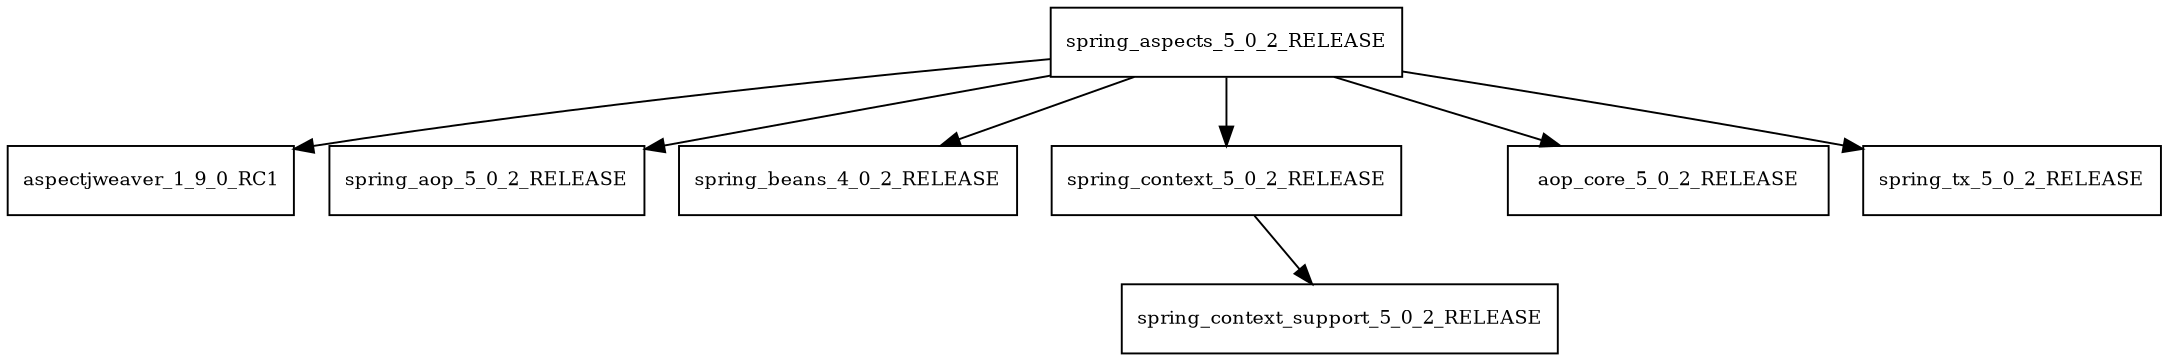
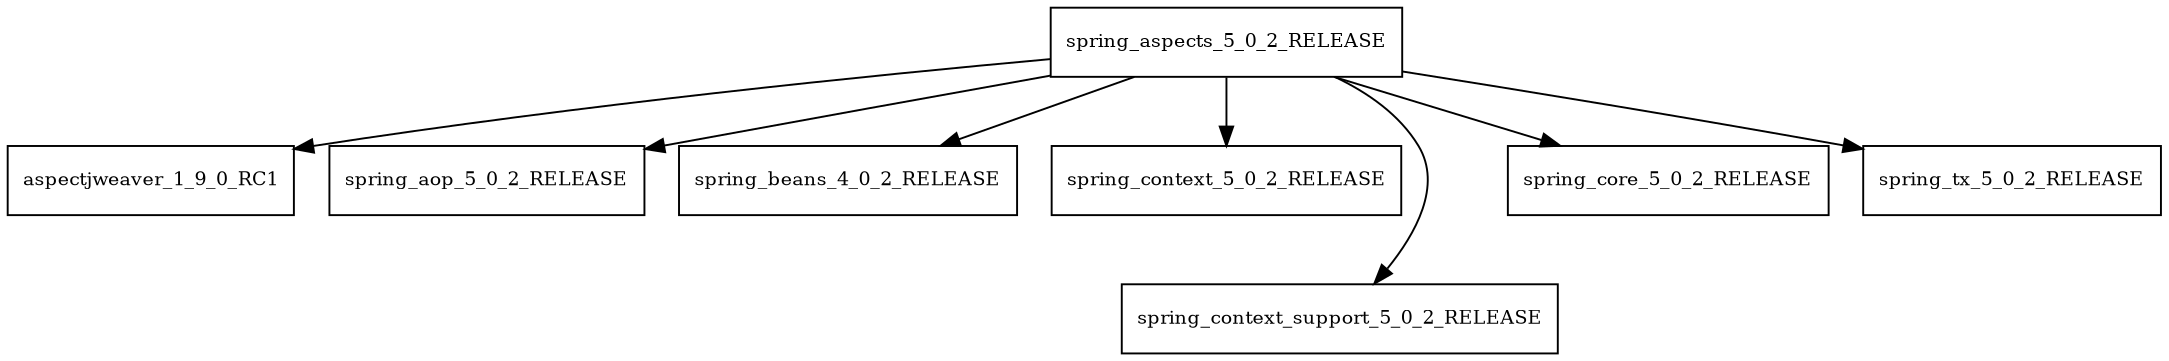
node "aop_core_5_0_2_RELEASE": label "aop_core_5_0_2_RELEASE" -> "spring_core_5_0_2_RELEASE"
edge "spring_context_5_0_2_RELEASE" -> "spring_context_support_5_0_2_RELEASE": now "spring_aspects_5_0_2_RELEASE" -> "spring_context_support_5_0_2_RELEASE"
